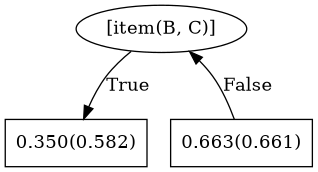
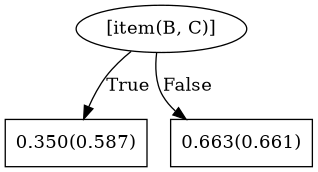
edge "0.663(0.661)" -> "[item(B, C)]": reversed
node "0.350(0.582)": label "0.350(0.582)" -> "0.350(0.587)"
